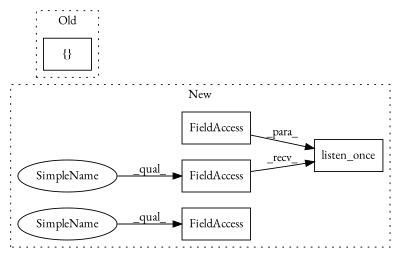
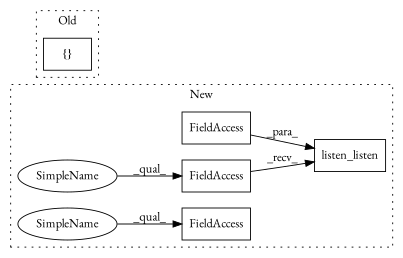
node "listen_once": label "listen_once" -> "listen_listen"
